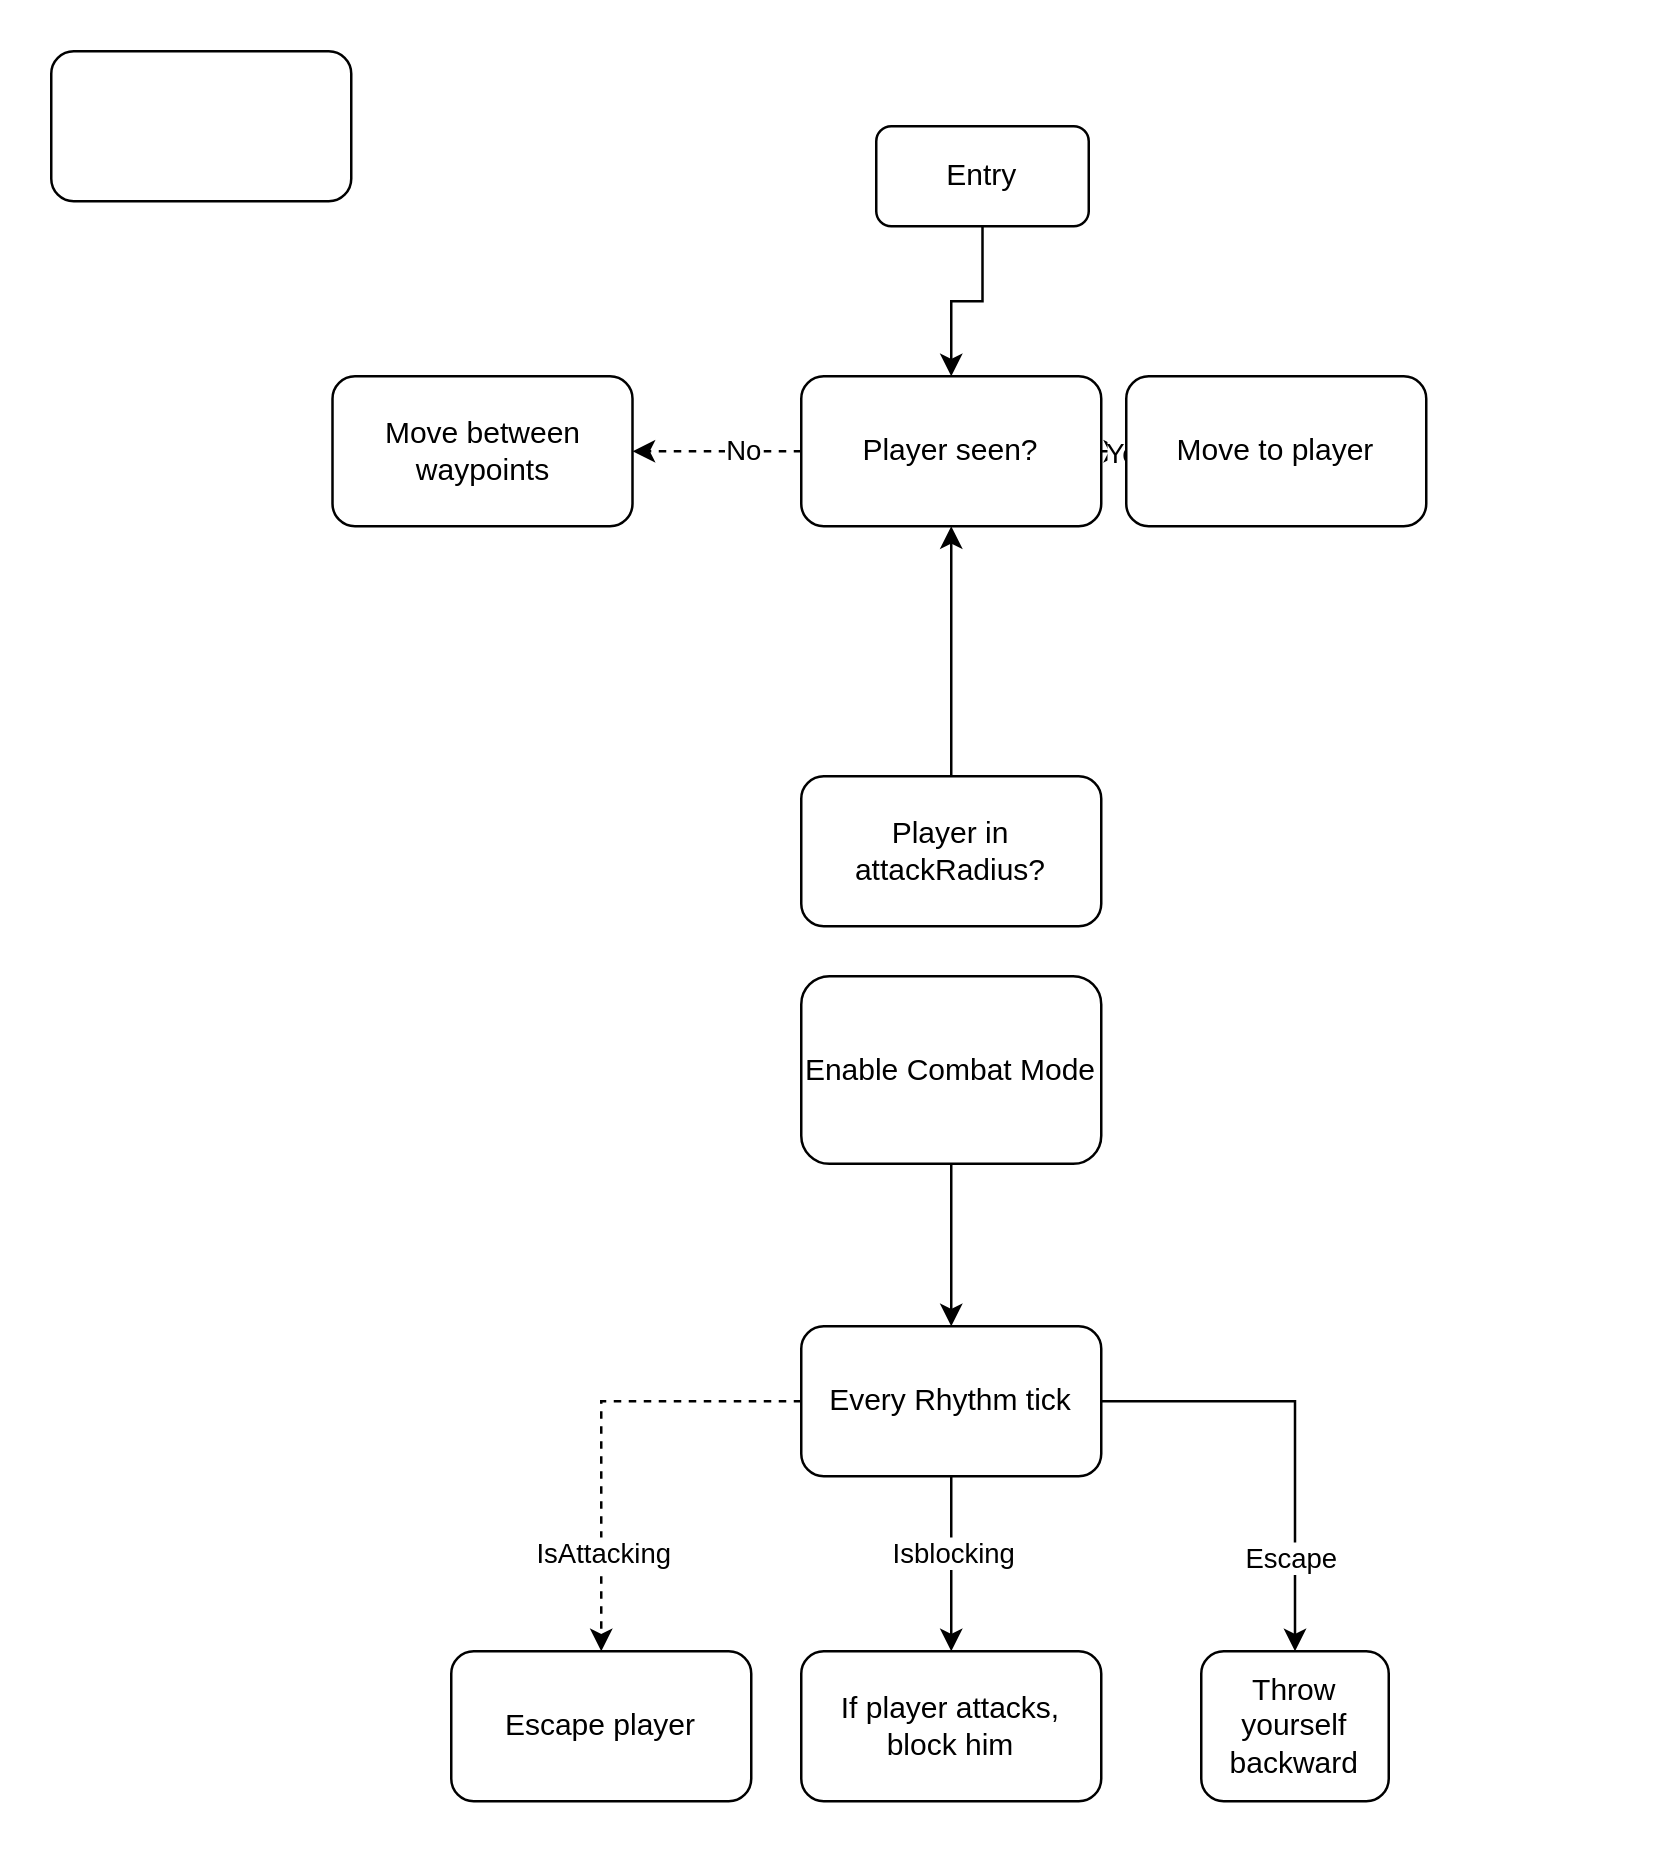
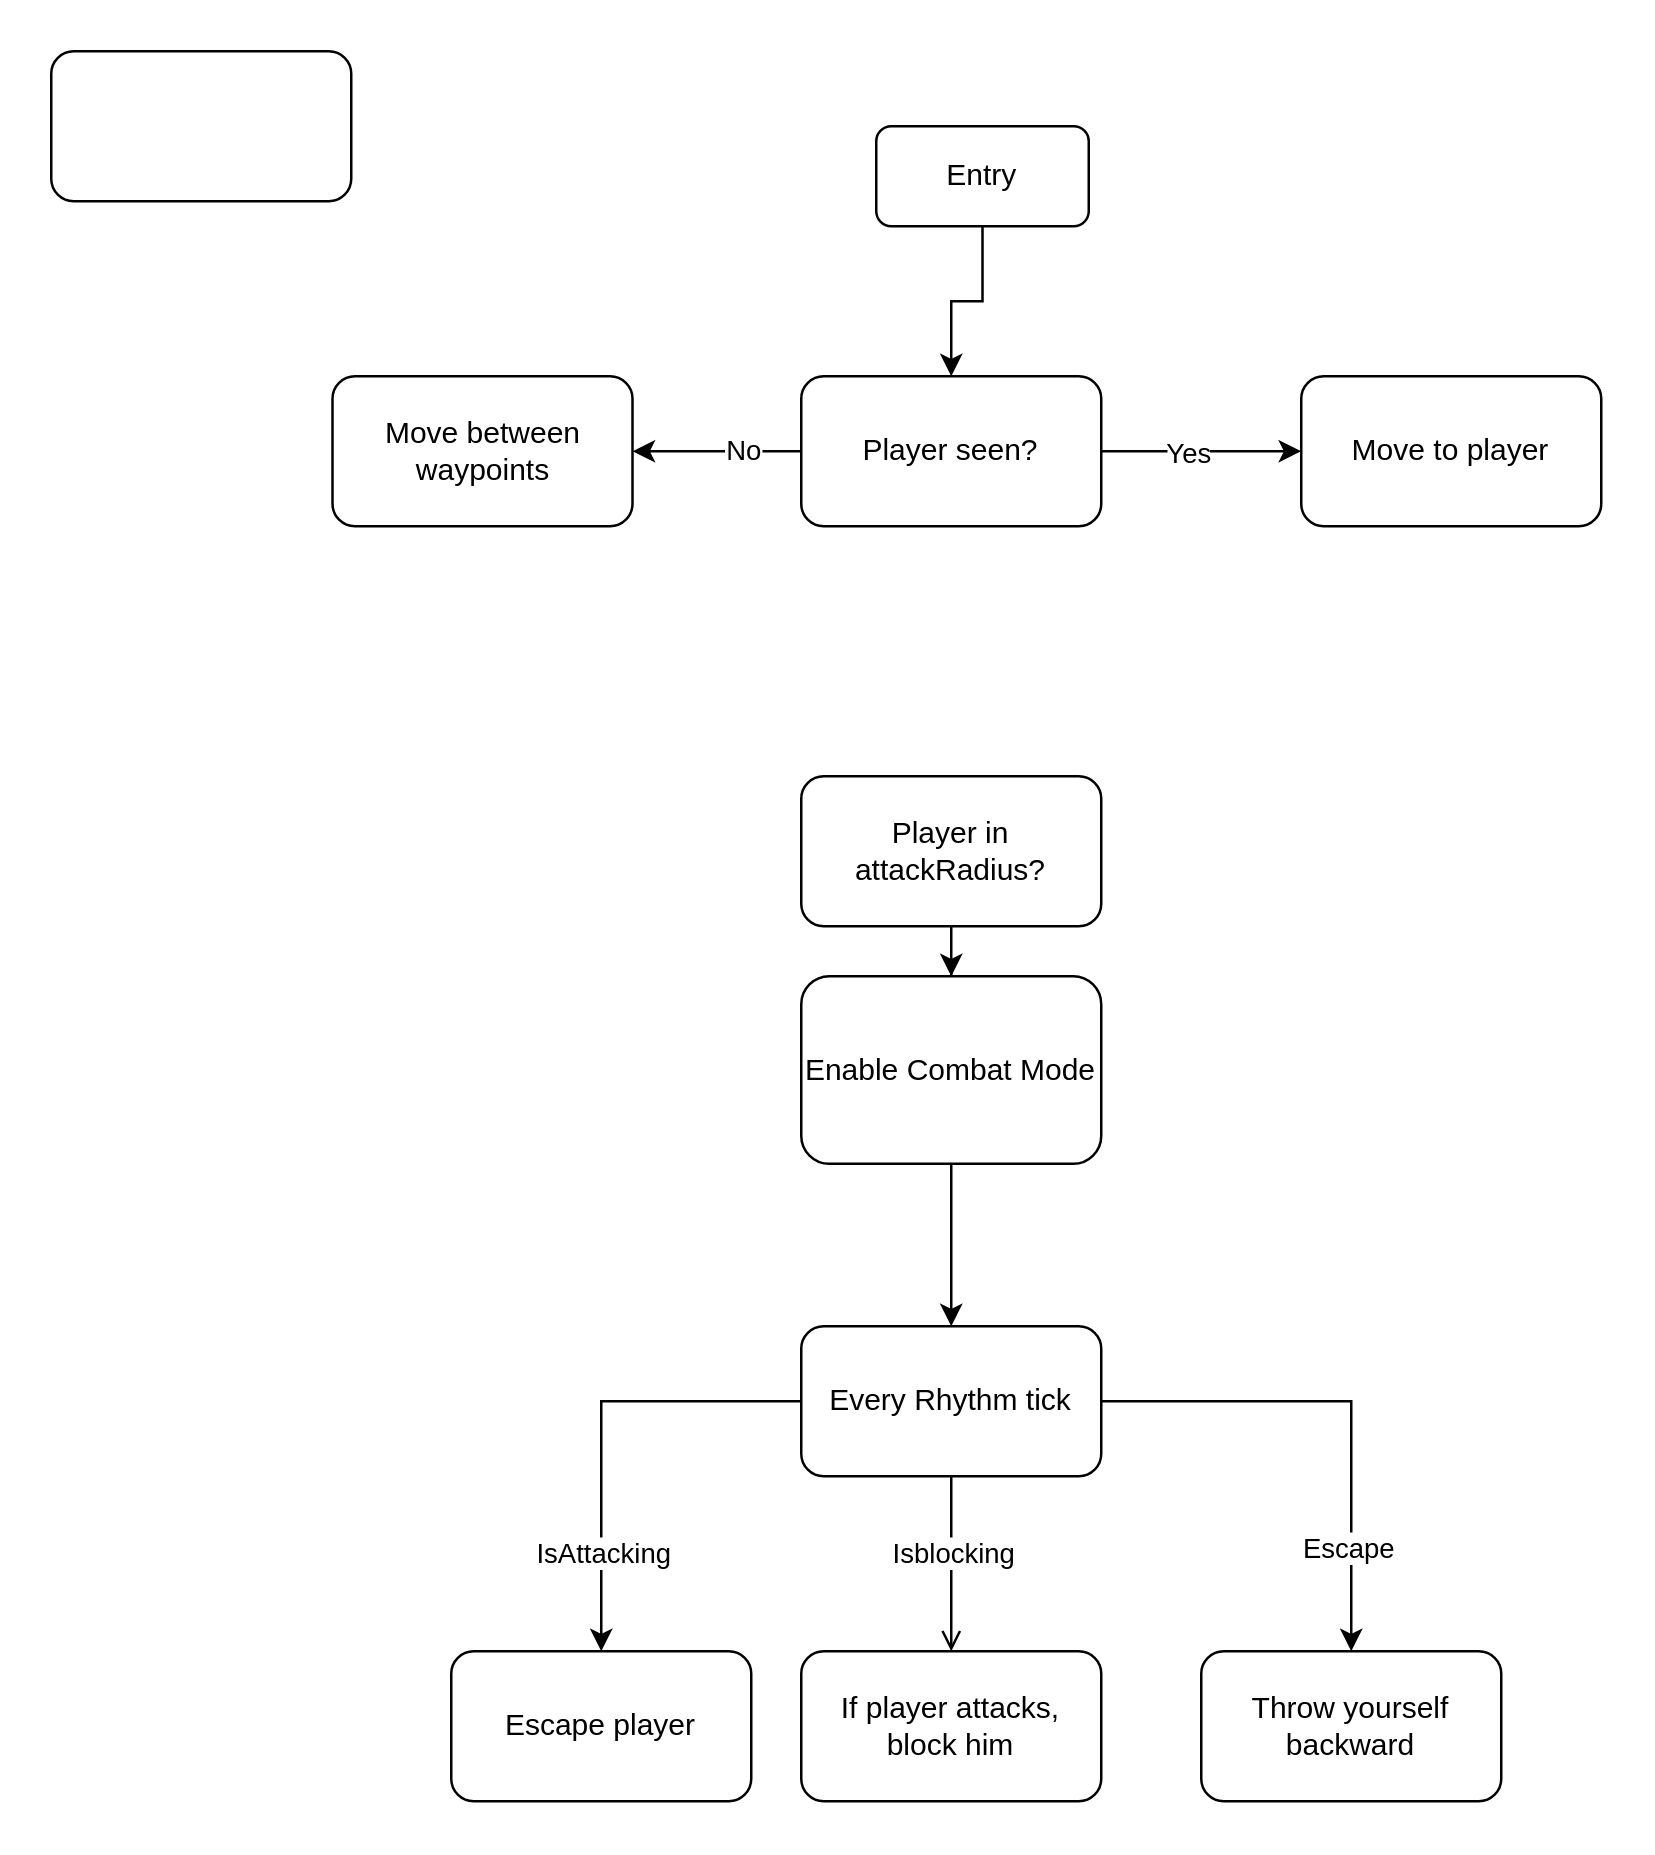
edge "Player seen?" -> "Move between waypoints": style dashed -> solid
node "Move to player": moved (1276, 451) -> (1451, 451)
edge "Player in attackRadius?" -> "Player seen?": now "Player in attackRadius?" -> "Enable Combat Mode"
edge "Every Rhythm tick" -> "Escape player": style dashed -> solid
edge "Every Rhythm tick" -> "If player attacks, block him": arrowhead classic -> open
node "Throw yourself backward": size 188x150 -> 300x150
